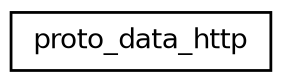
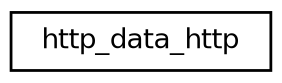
node "proto_data_http": label "proto_data_http" -> "http_data_http"
